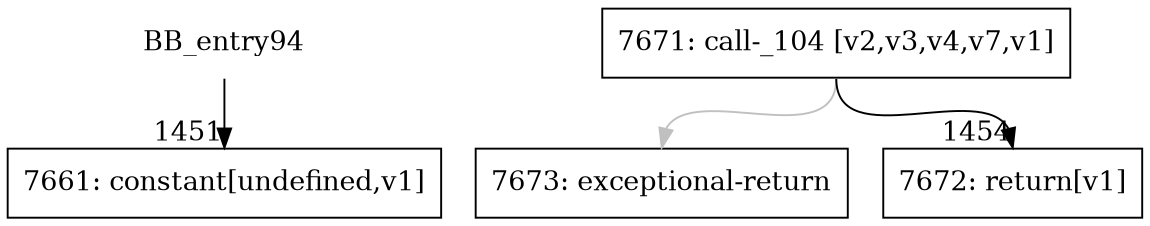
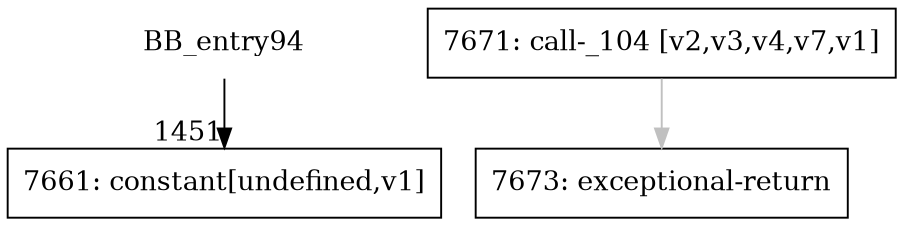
node "7672: return[v1]": removed
